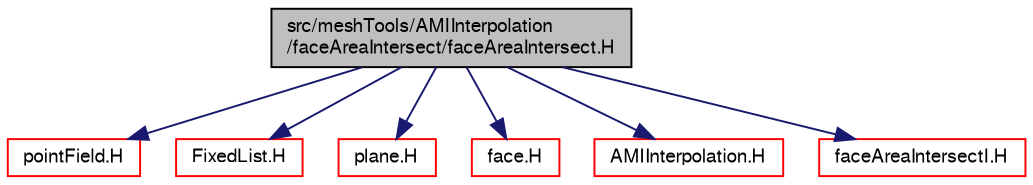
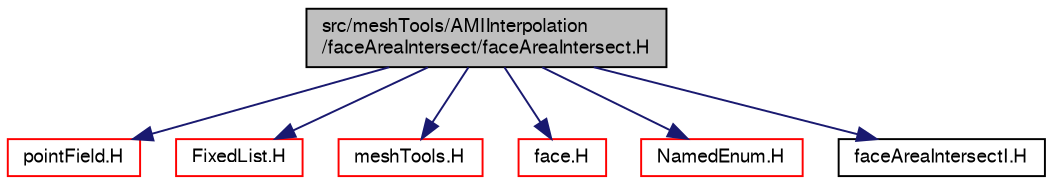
node "plane.H": label "plane.H" -> "meshTools.H"
node "AMIInterpolation.H": label "AMIInterpolation.H" -> "NamedEnum.H"
node "faceAreaIntersectI.H": color red -> black
